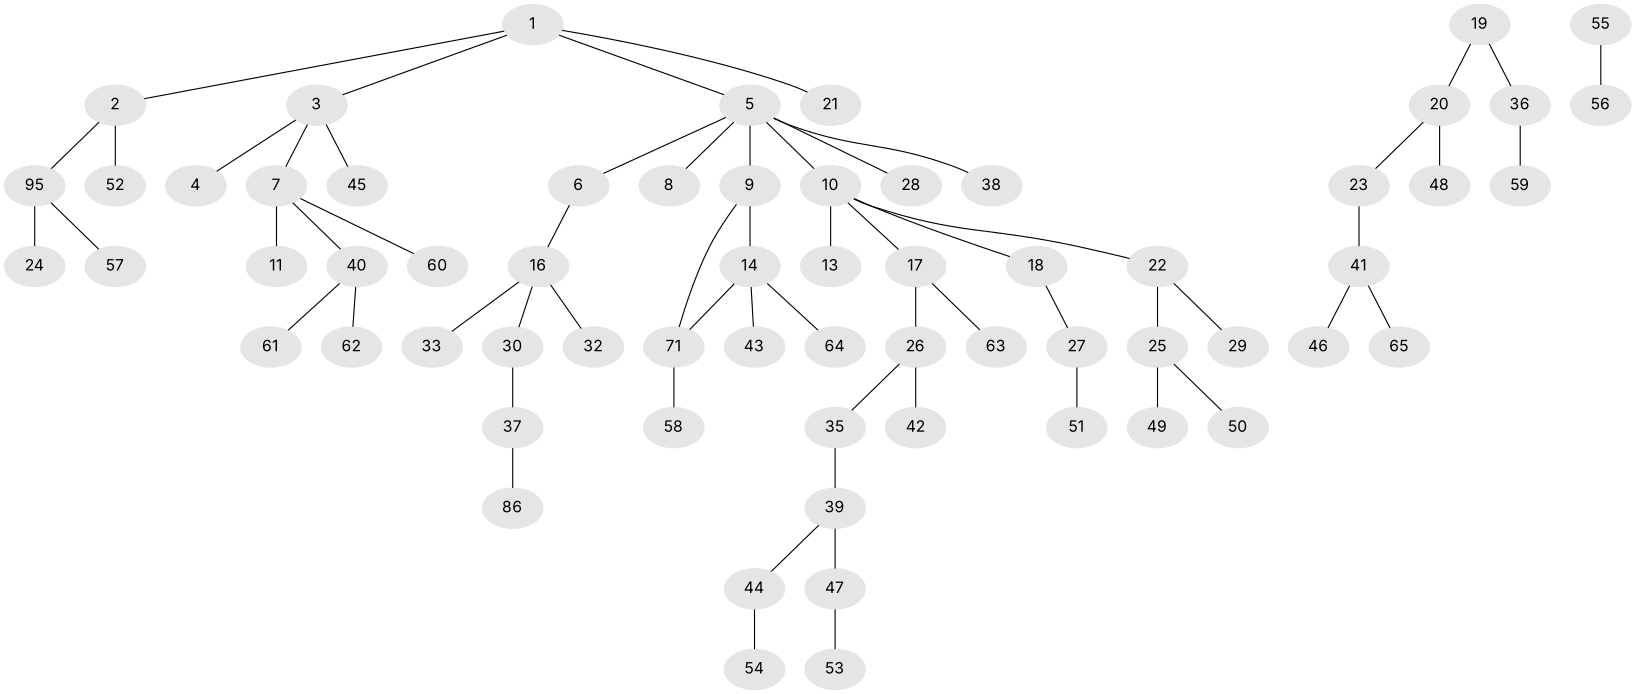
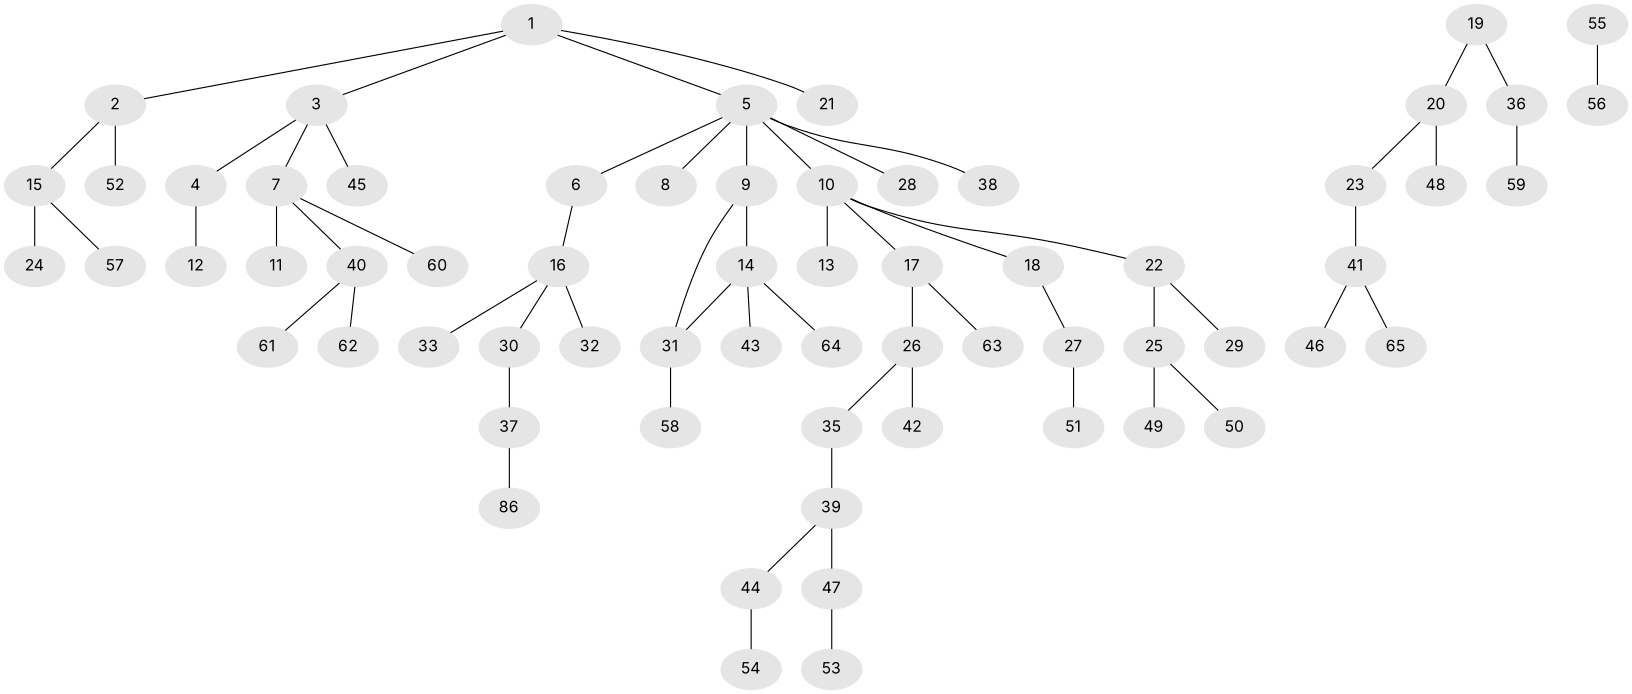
node "95": label "95" -> "15"
node "12": added
node "71": label "71" -> "31"
